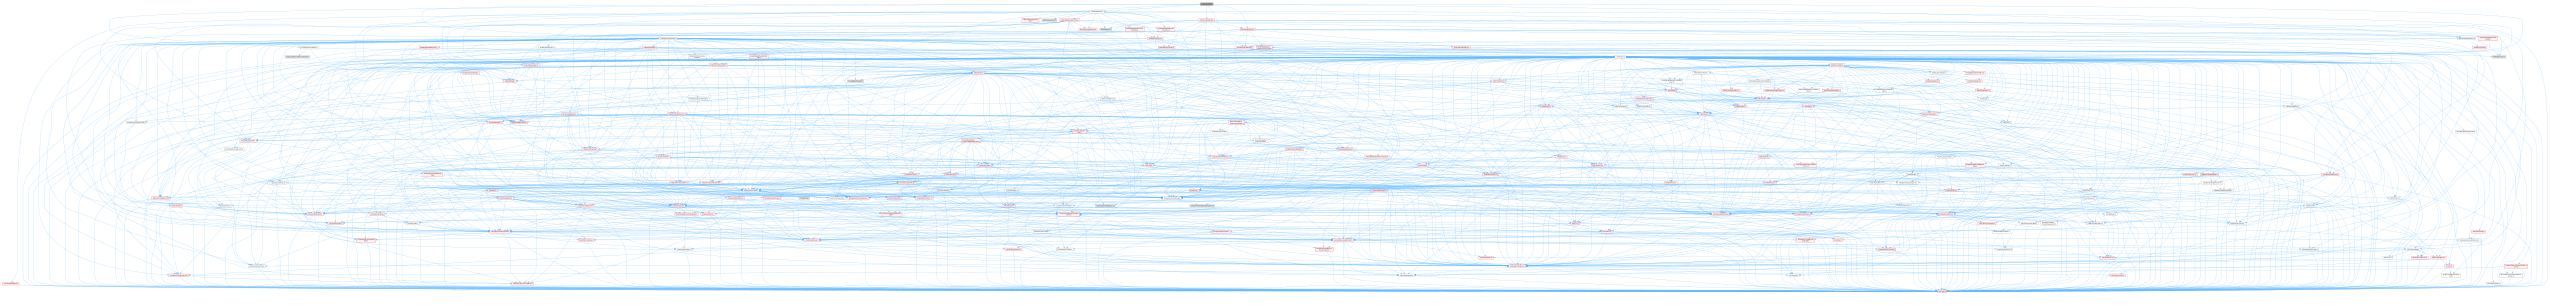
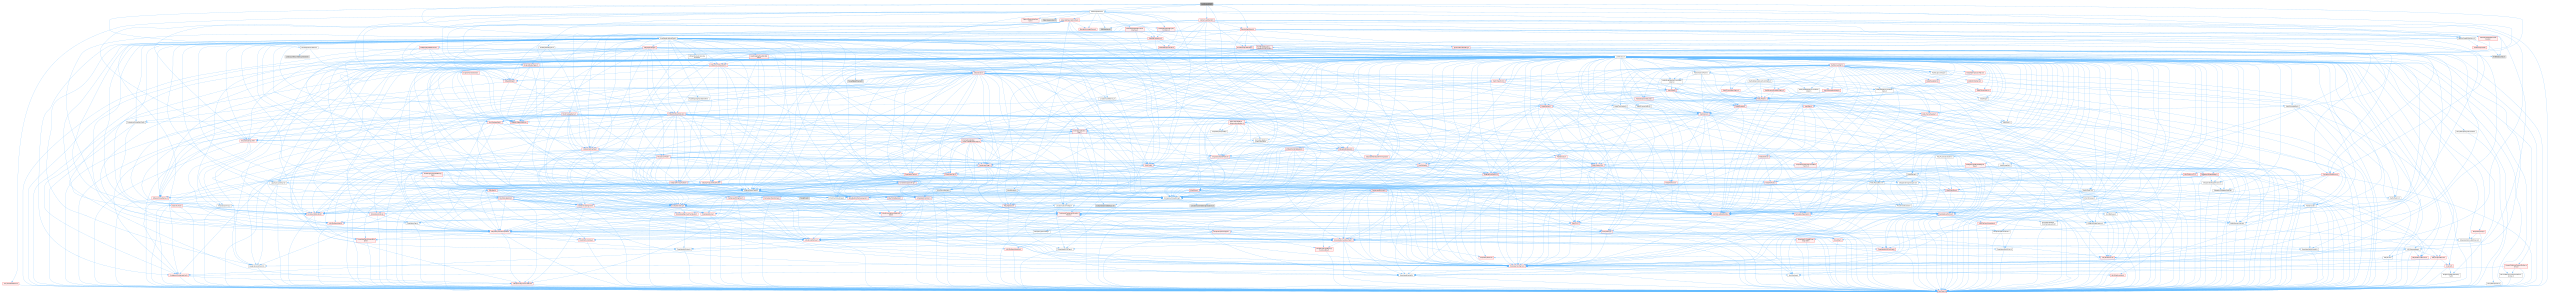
node "Templates/RemoveExtent.h": removed
node "Misc/EngineVersionBase.h": removed
